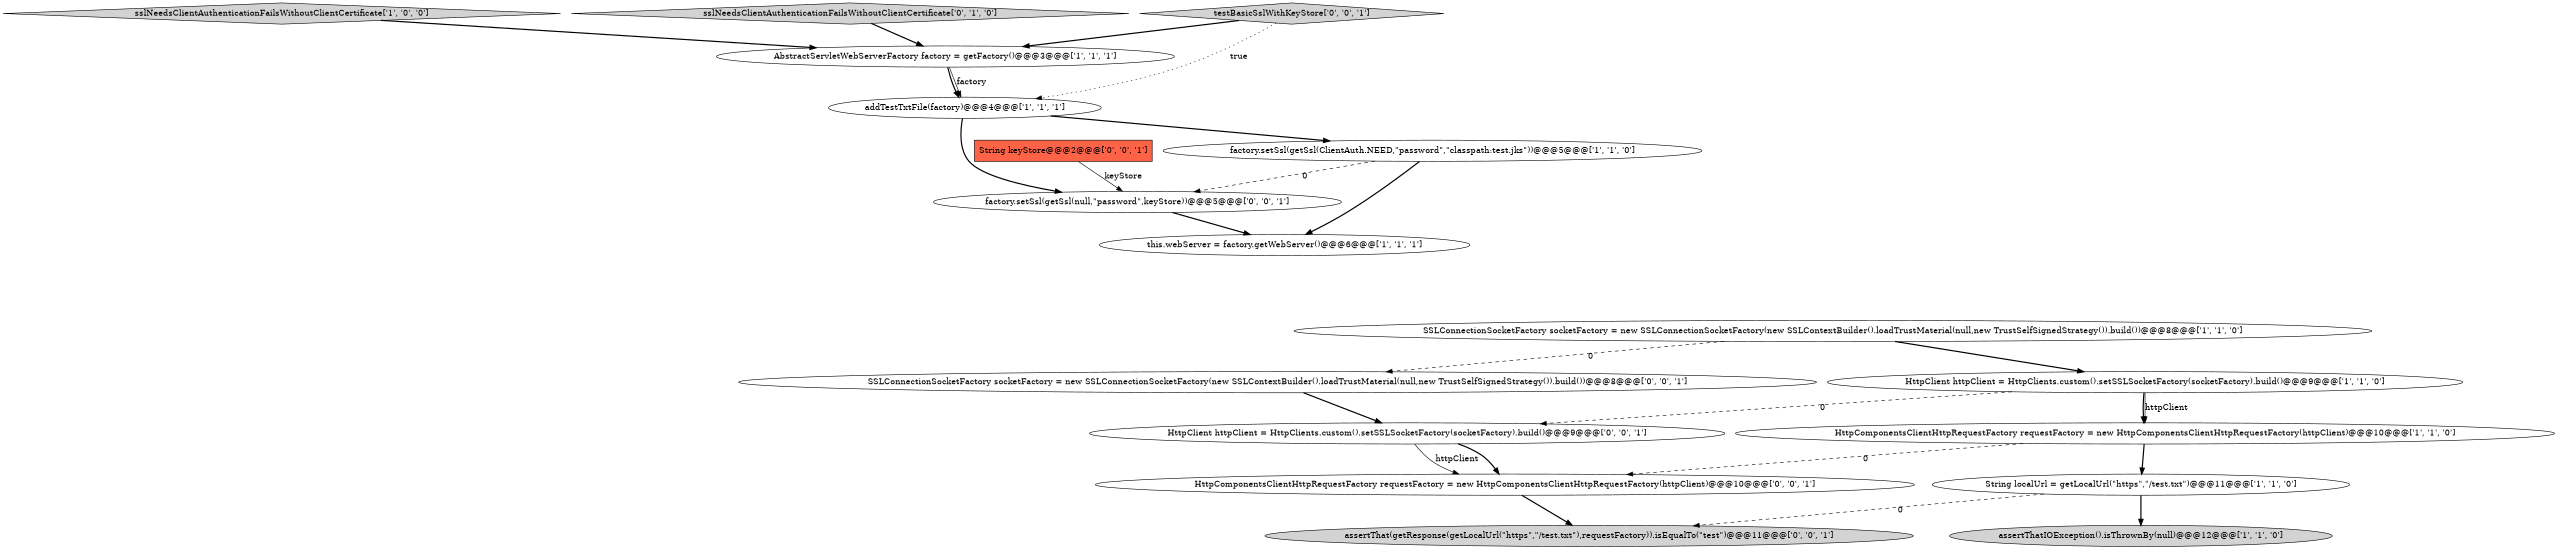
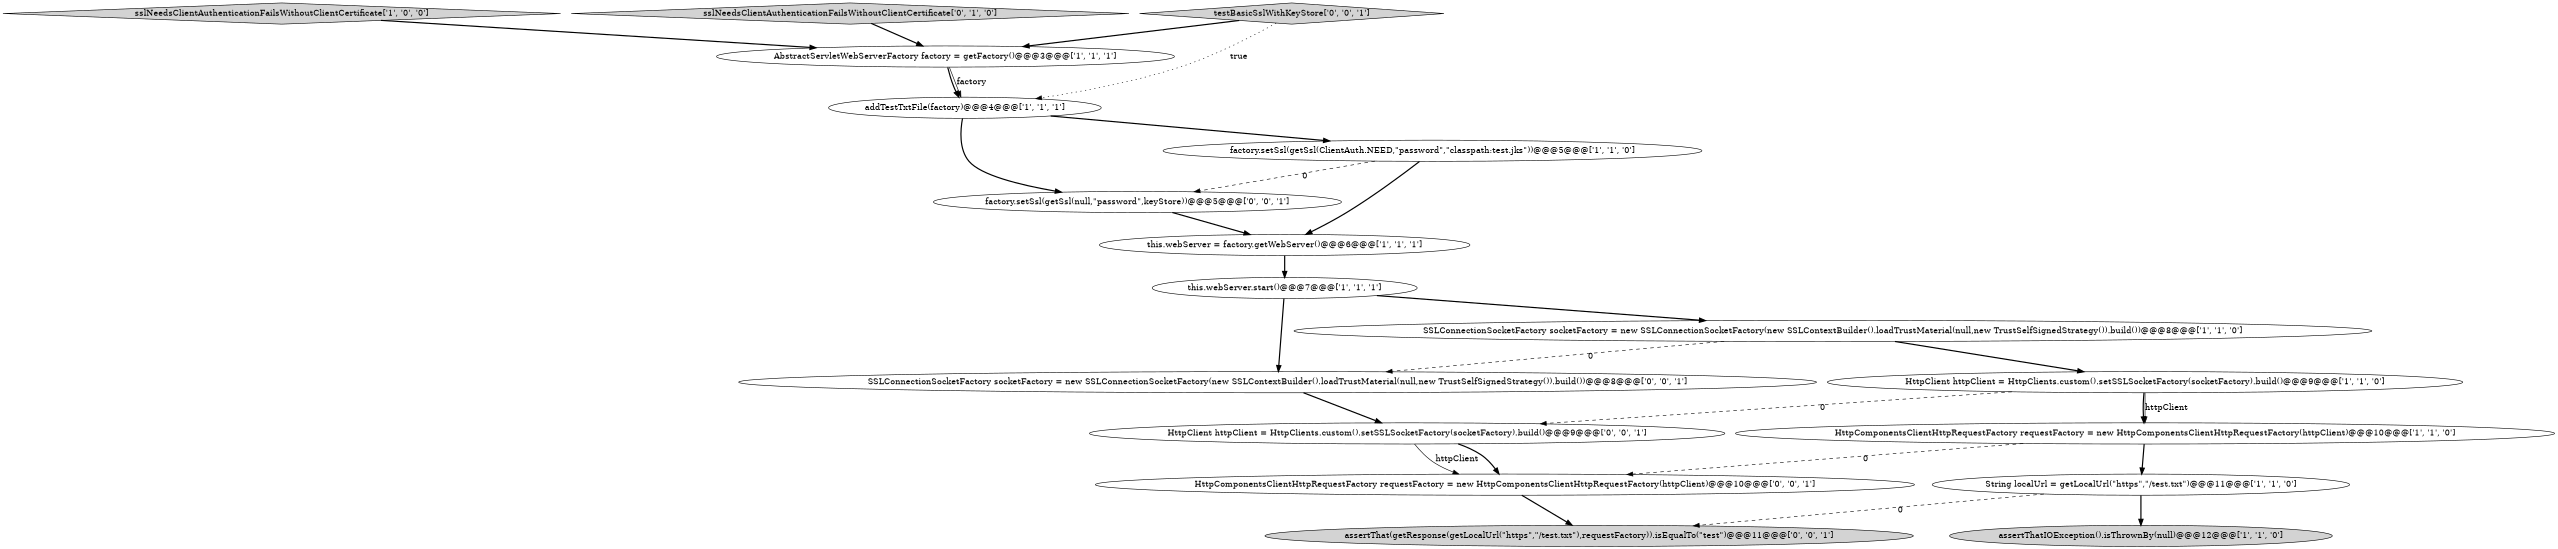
node "String keyStore@@@2@@@['0', '0', '1']": removed
node "this.webServer.start()@@@7@@@['1', '1', '1']": added
